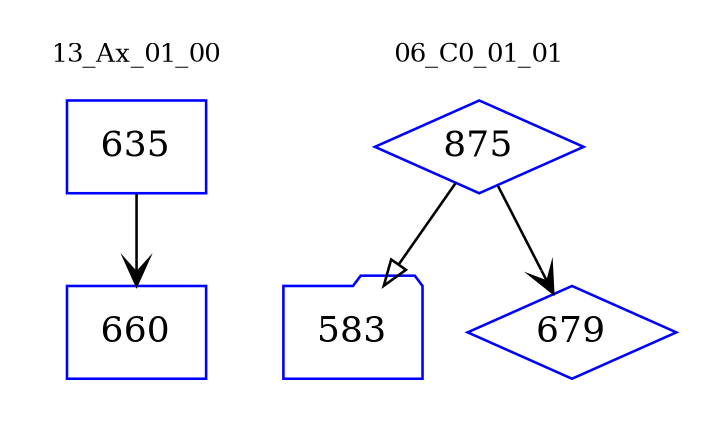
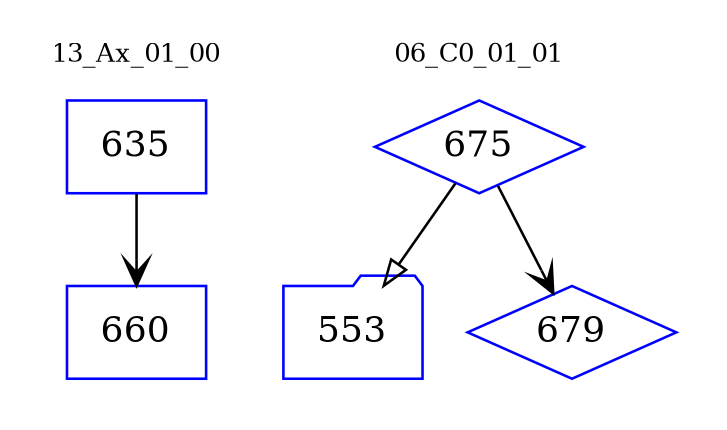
node "875": label "875" -> "675"
node "583": label "583" -> "553"
